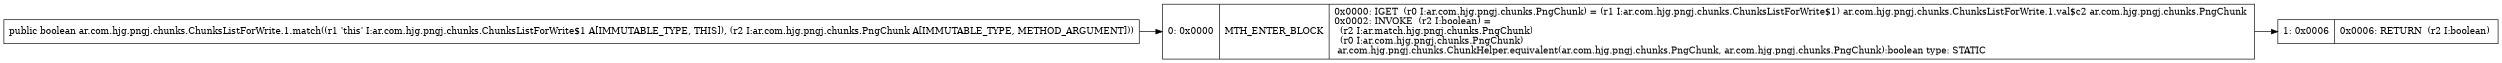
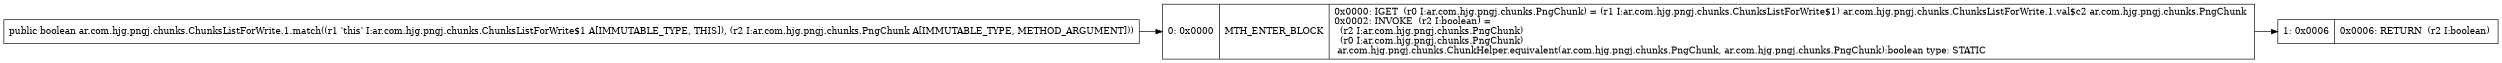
node "0: 0x0000": text "(r2 I:ar.match.hjg.pngj.chunks.PngChunk)" -> "(r2 I:ar.com.hjg.pngj.chunks.PngChunk)"
